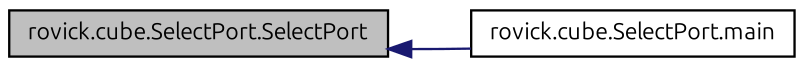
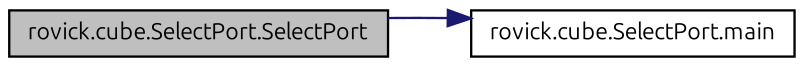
edge "rovick.cube.SelectPort.main" -> "rovick.cube.SelectPort.SelectPort": reversed
